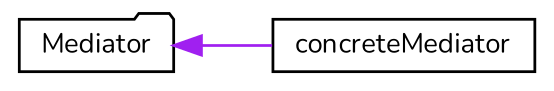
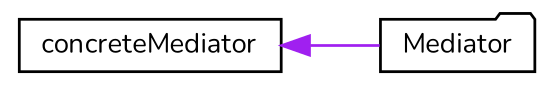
edge "concreteMediator" -> "Mediator": reversed
